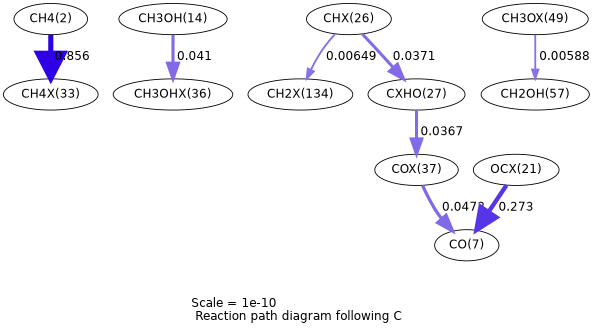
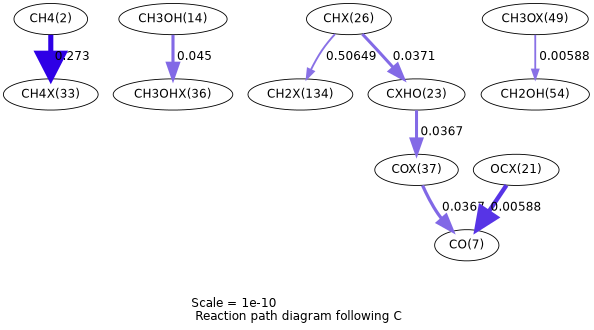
edge "CH4(2)" -> "CH4X(33)": label " 0.856" -> " 0.273"
edge "CH3OH(14)" -> "CH3OHX(36)": label " 0.041" -> " 0.045"
edge "CHX(26)" -> "CH2X(134)": label " 0.00649" -> " 0.50649"
node "CXHO(27)": label "CXHO(27)" -> "CXHO(23)"
node "CH2OH(57)": label "CH2OH(57)" -> "CH2OH(54)"
edge "COX(37)" -> "CO(7)": label " 0.0473" -> " 0.0367"
edge "OCX(21)" -> "CO(7)": label " 0.273" -> " 0.00588"
